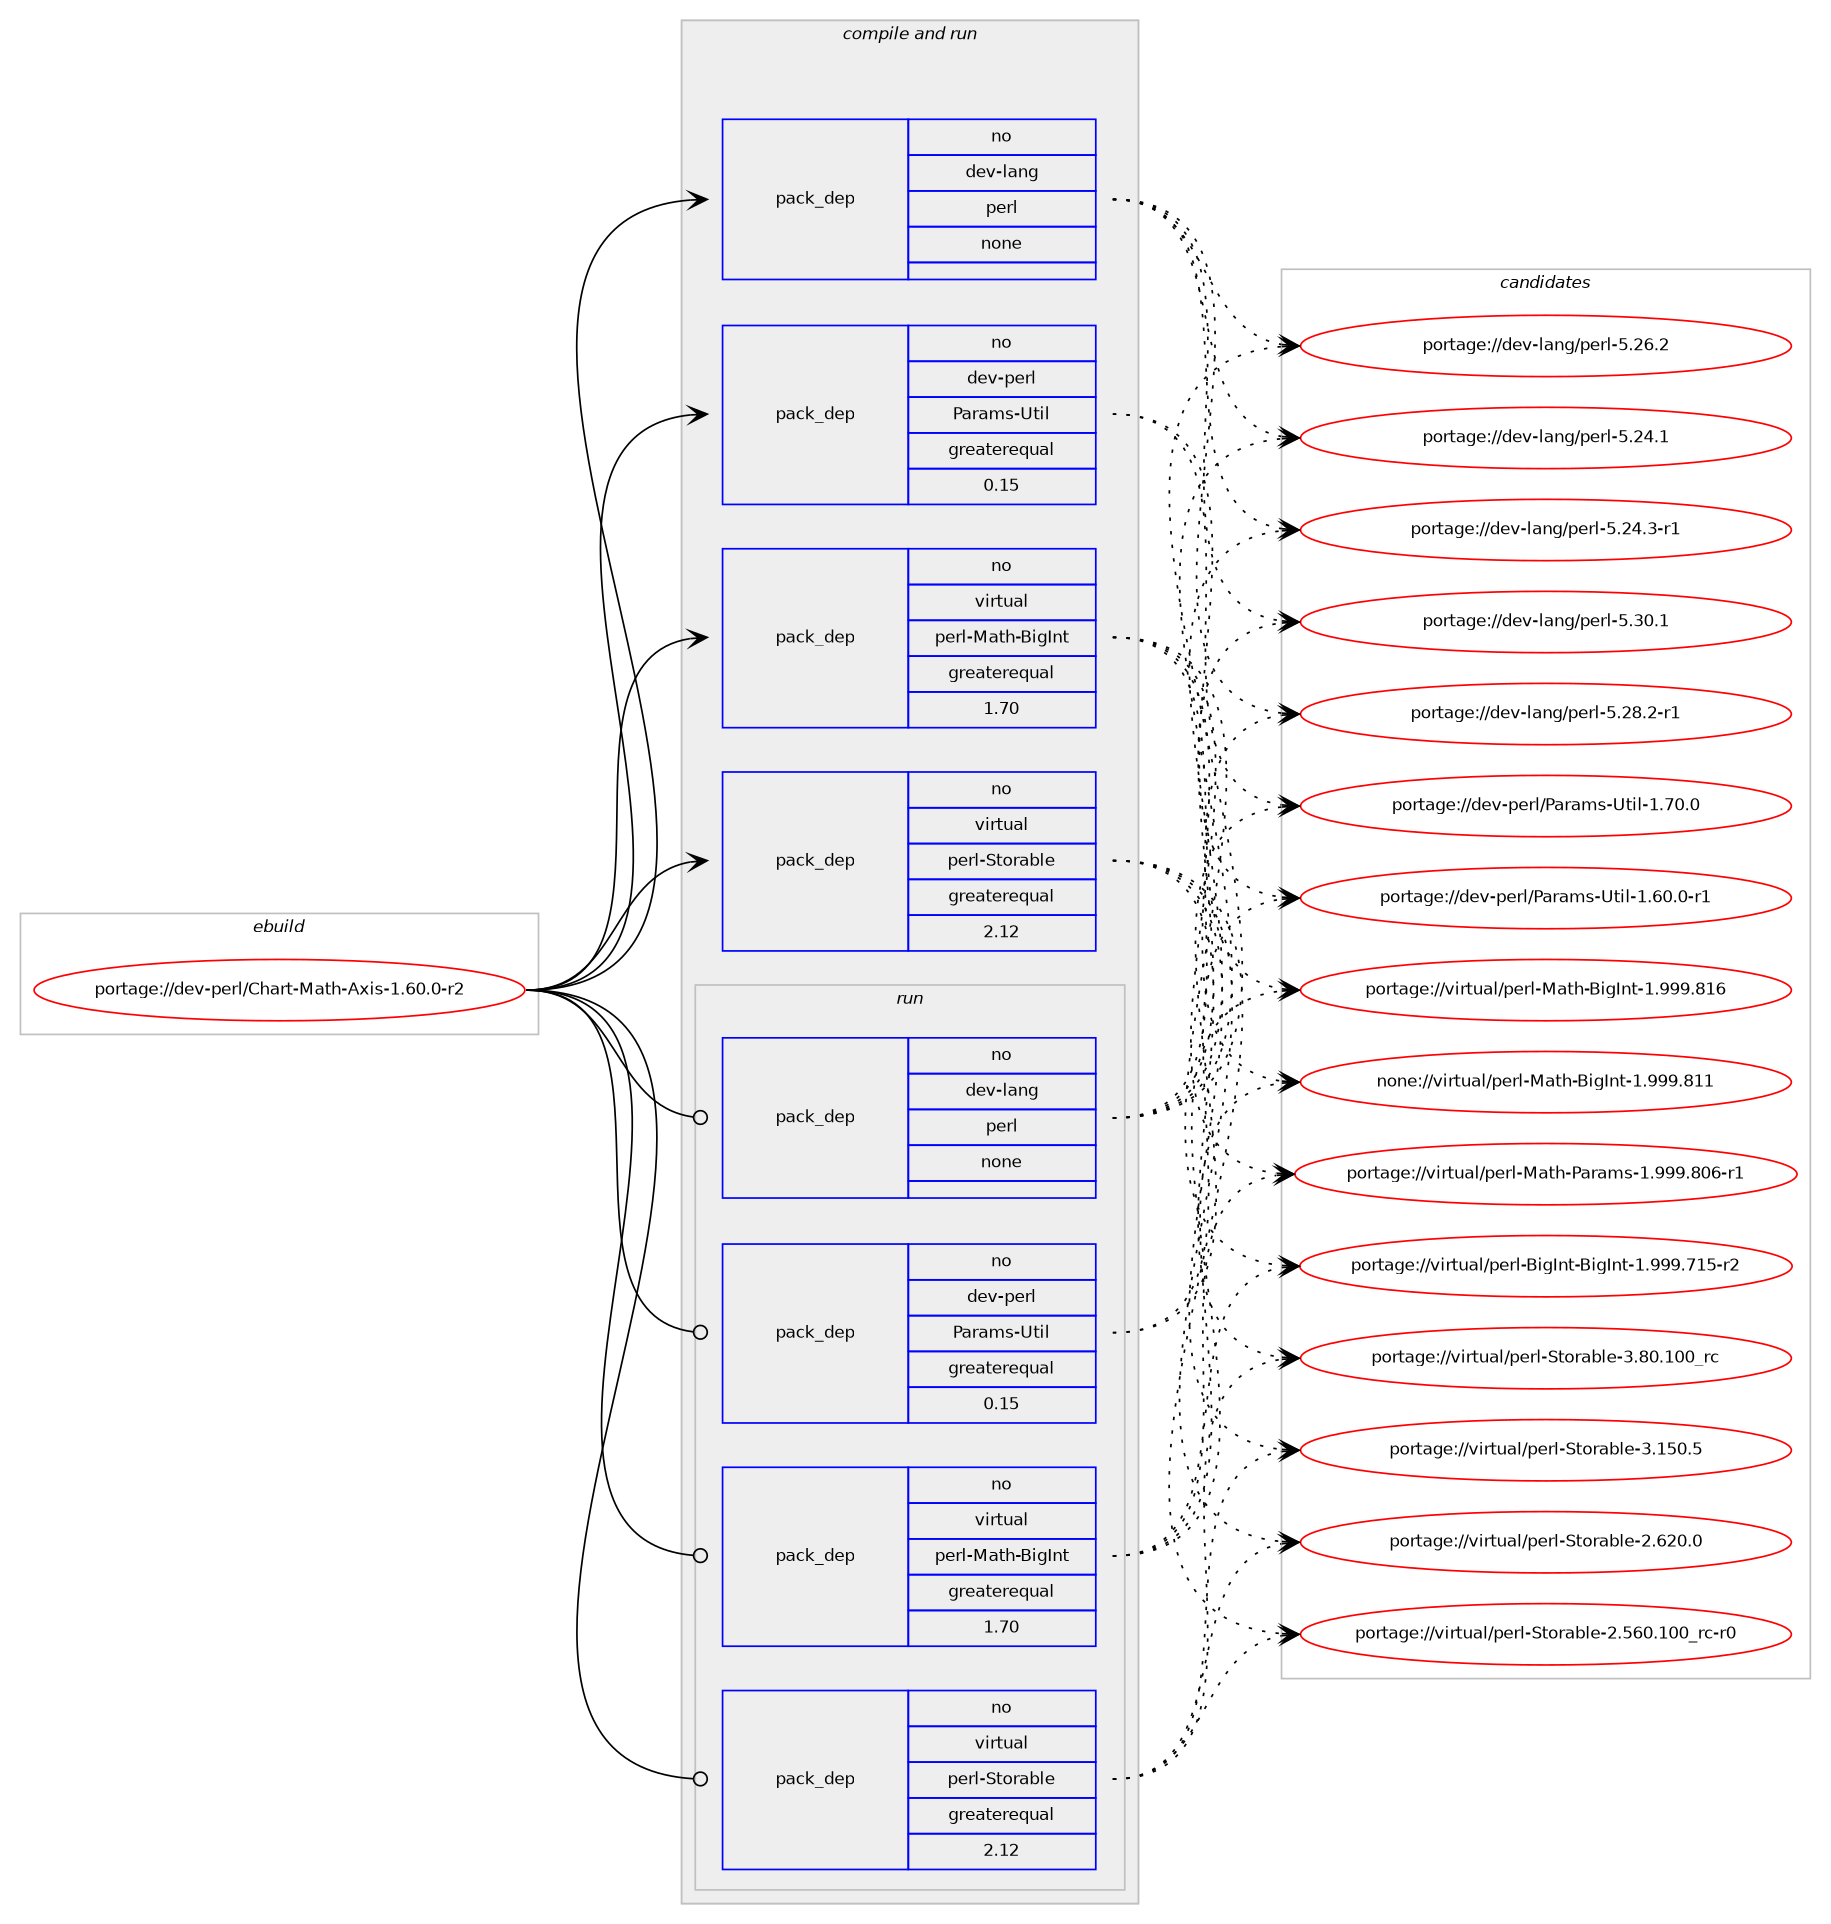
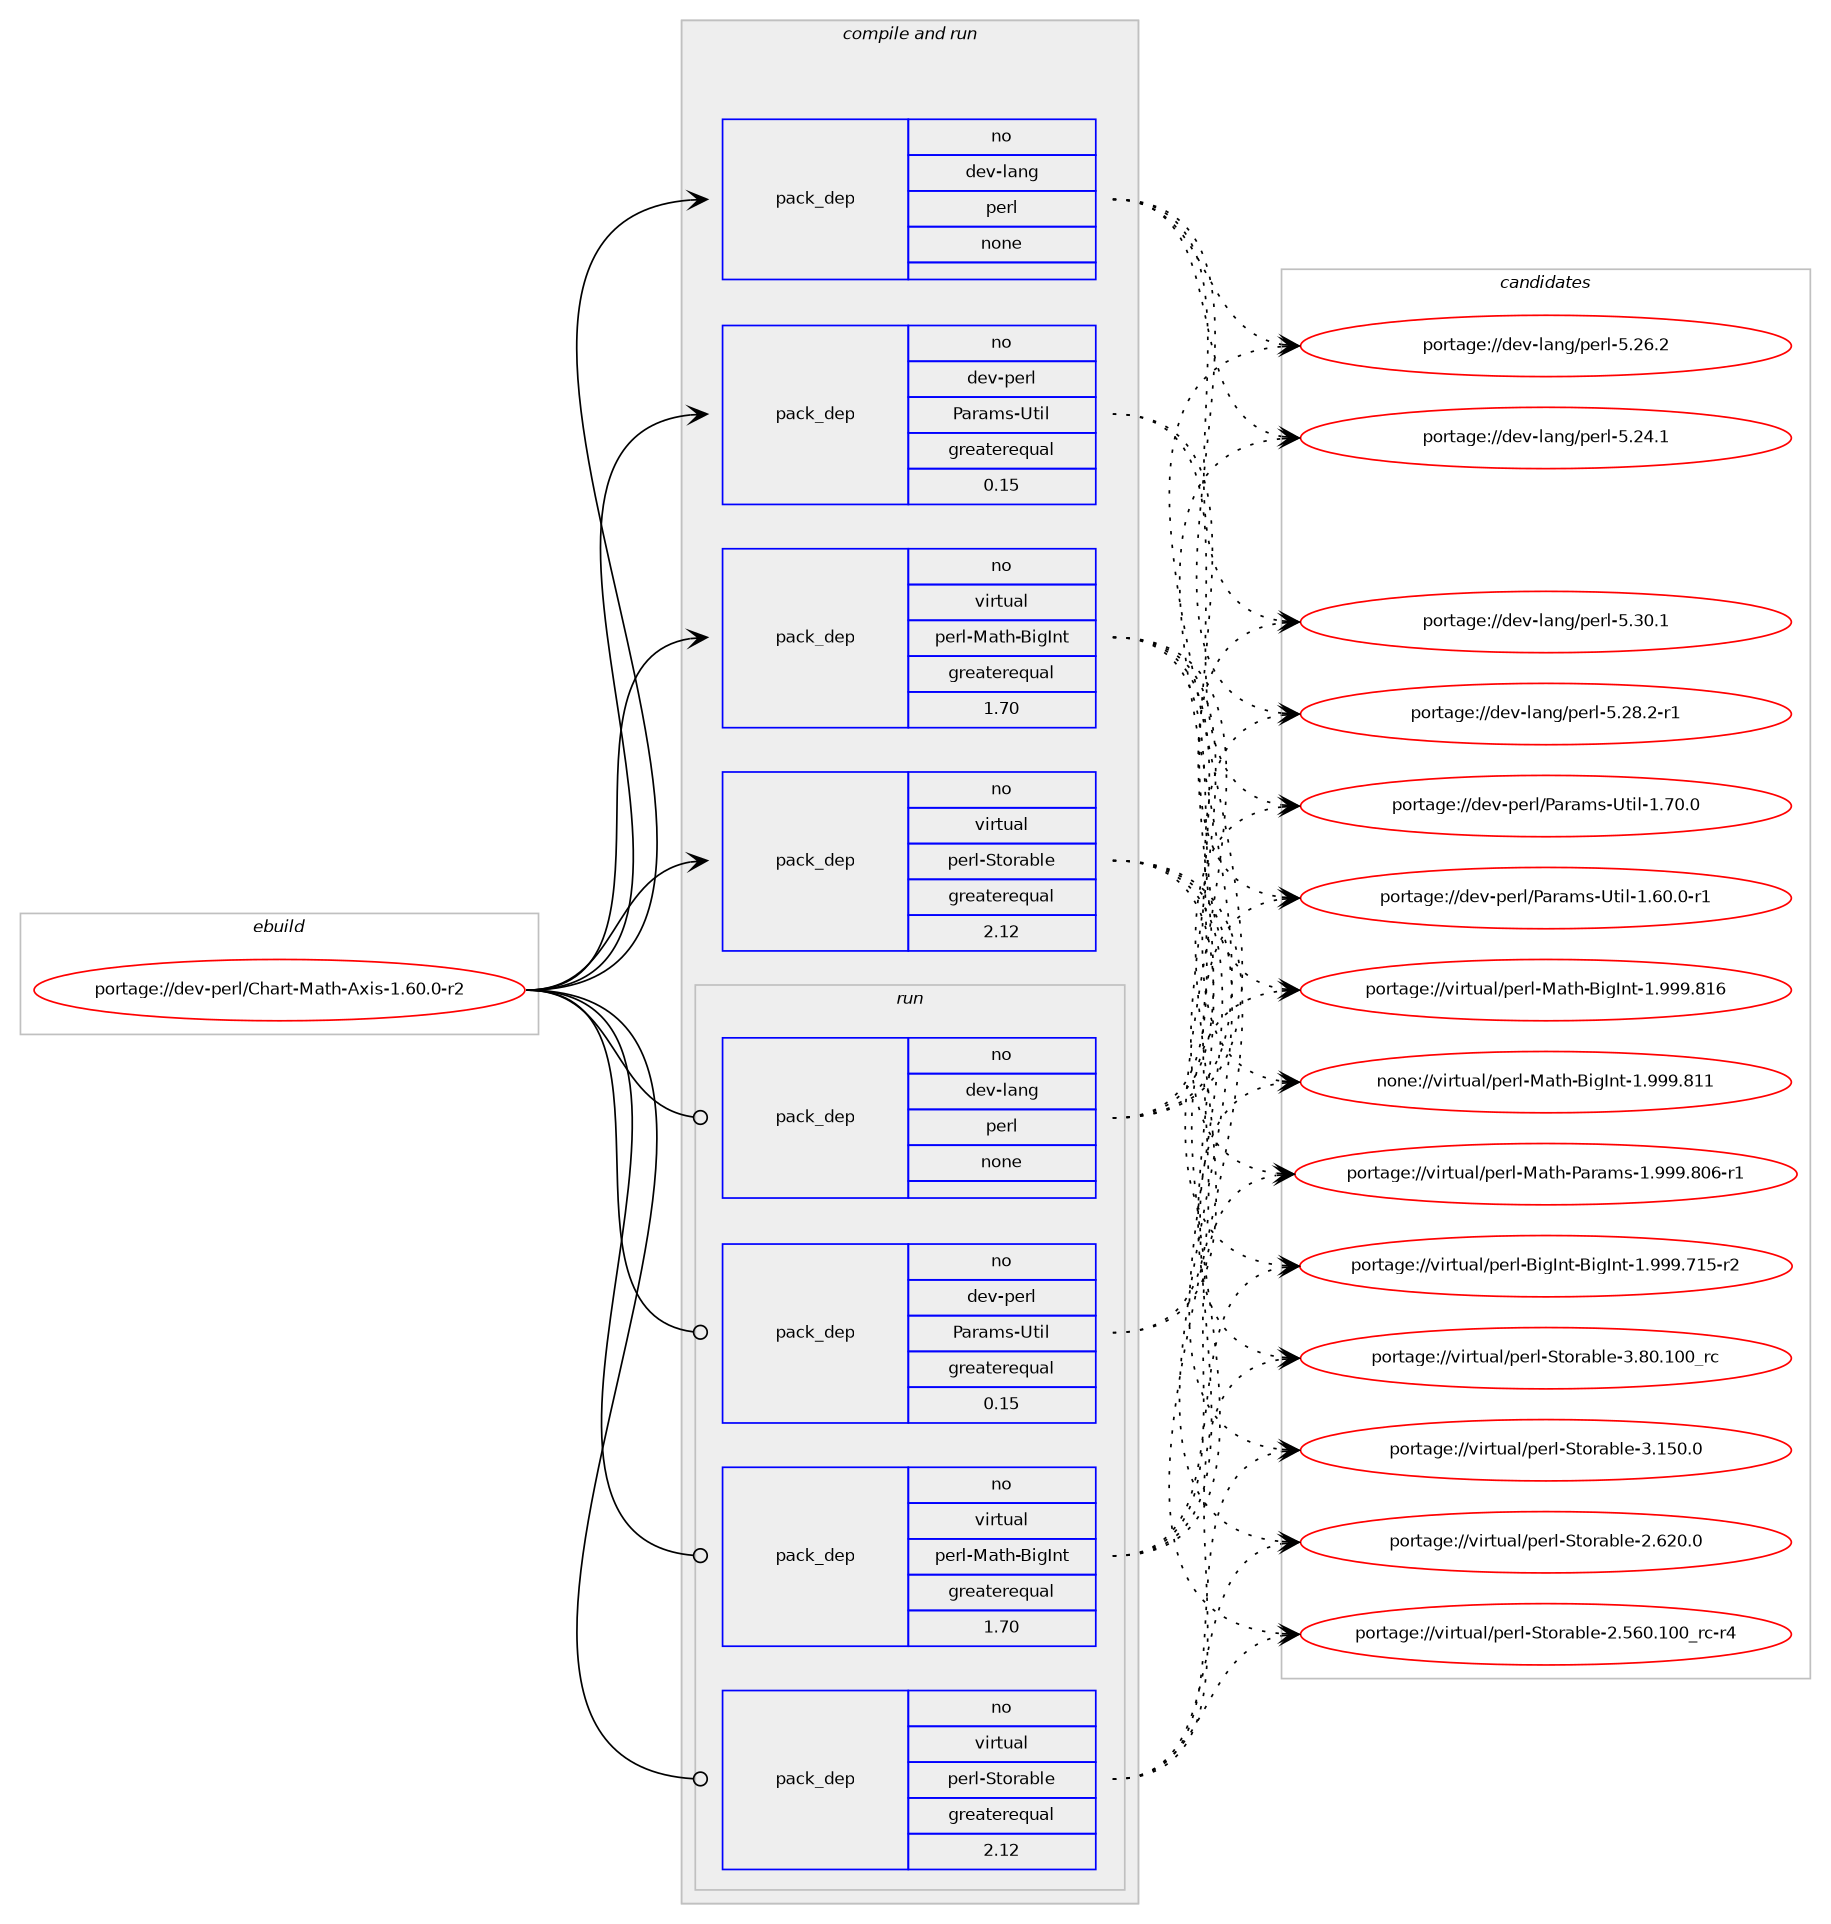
node "portage://dev-lang/perl-5.24.3-r1": removed
node "portage://virtual/perl-Storable-3.150.5": label "portage://virtual/perl-Storable-3.150.5" -> "portage://virtual/perl-Storable-3.150.0"
node "portage://virtual/perl-Storable-2.560.100_rc-r0": label "portage://virtual/perl-Storable-2.560.100_rc-r0" -> "portage://virtual/perl-Storable-2.560.100_rc-r4"
